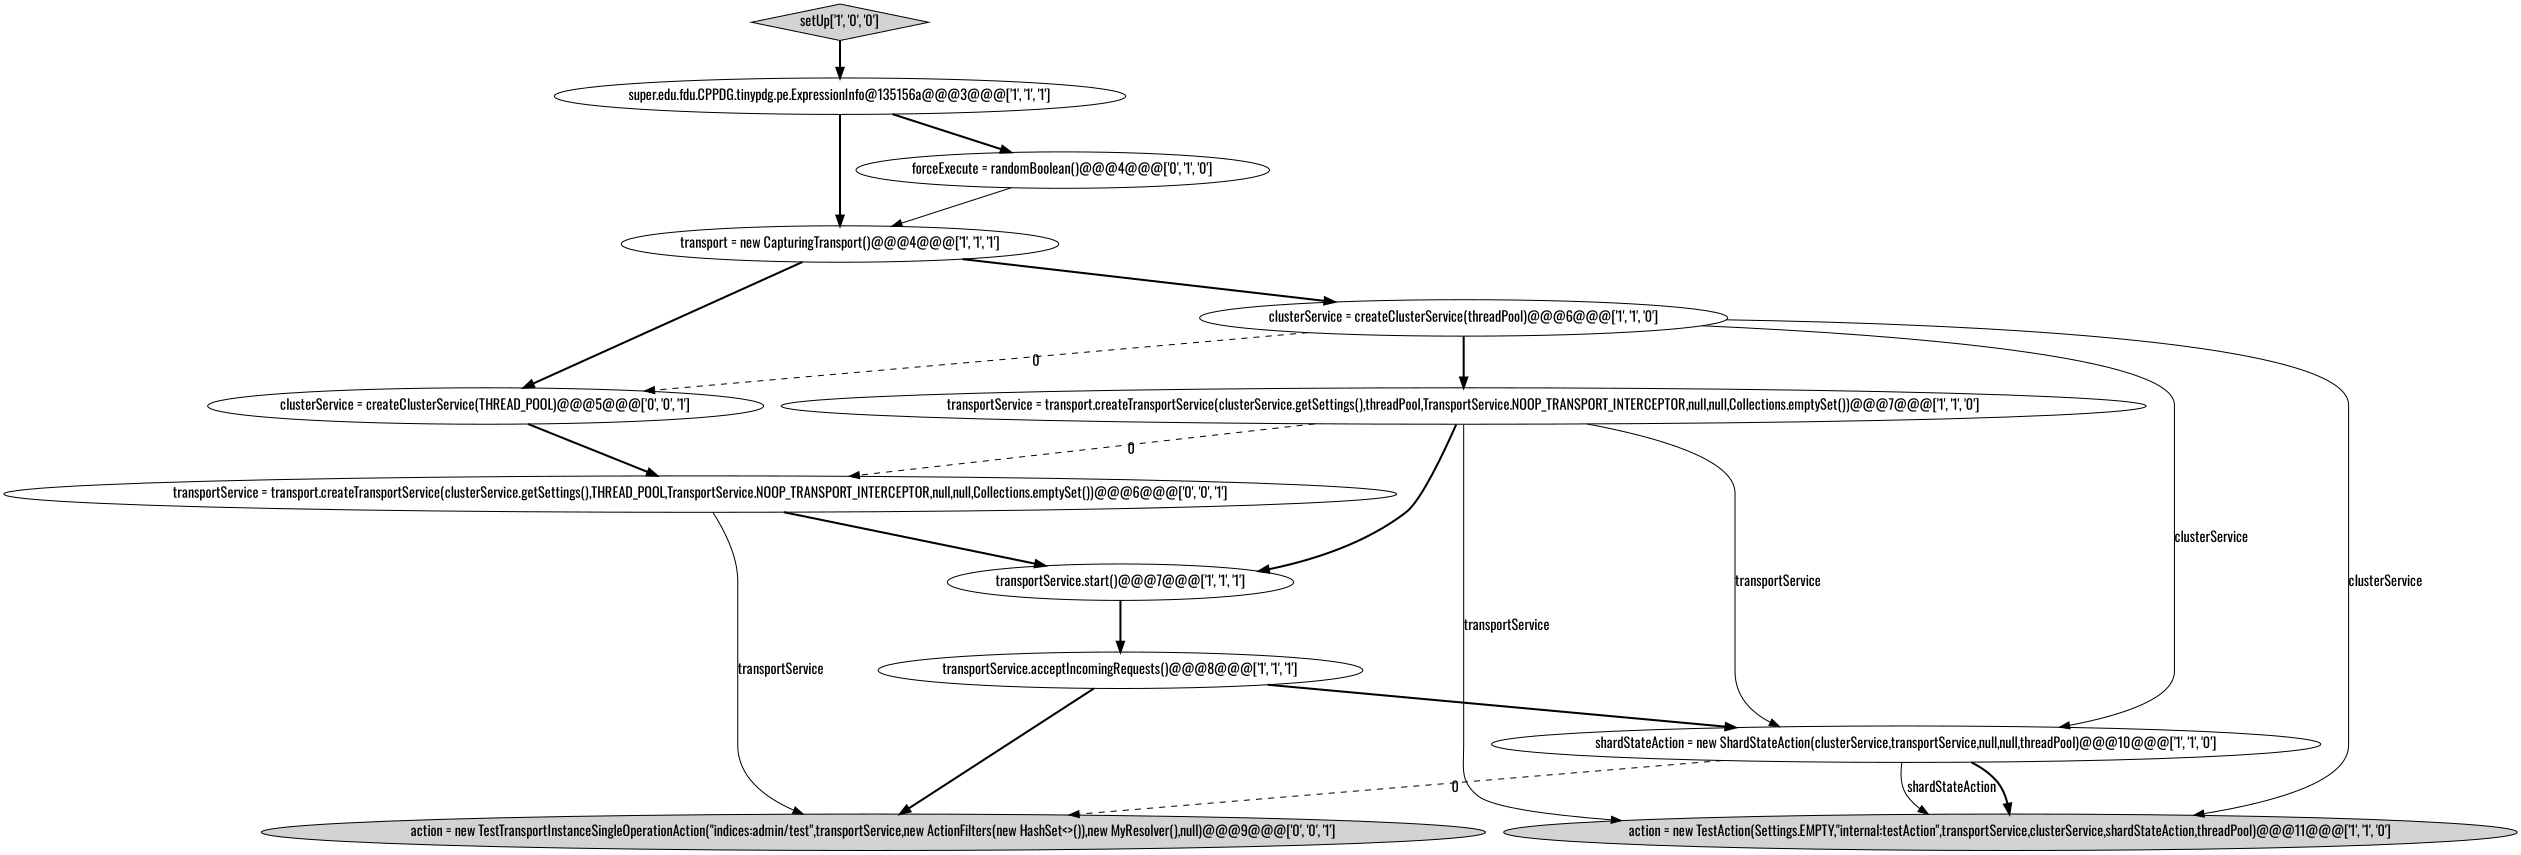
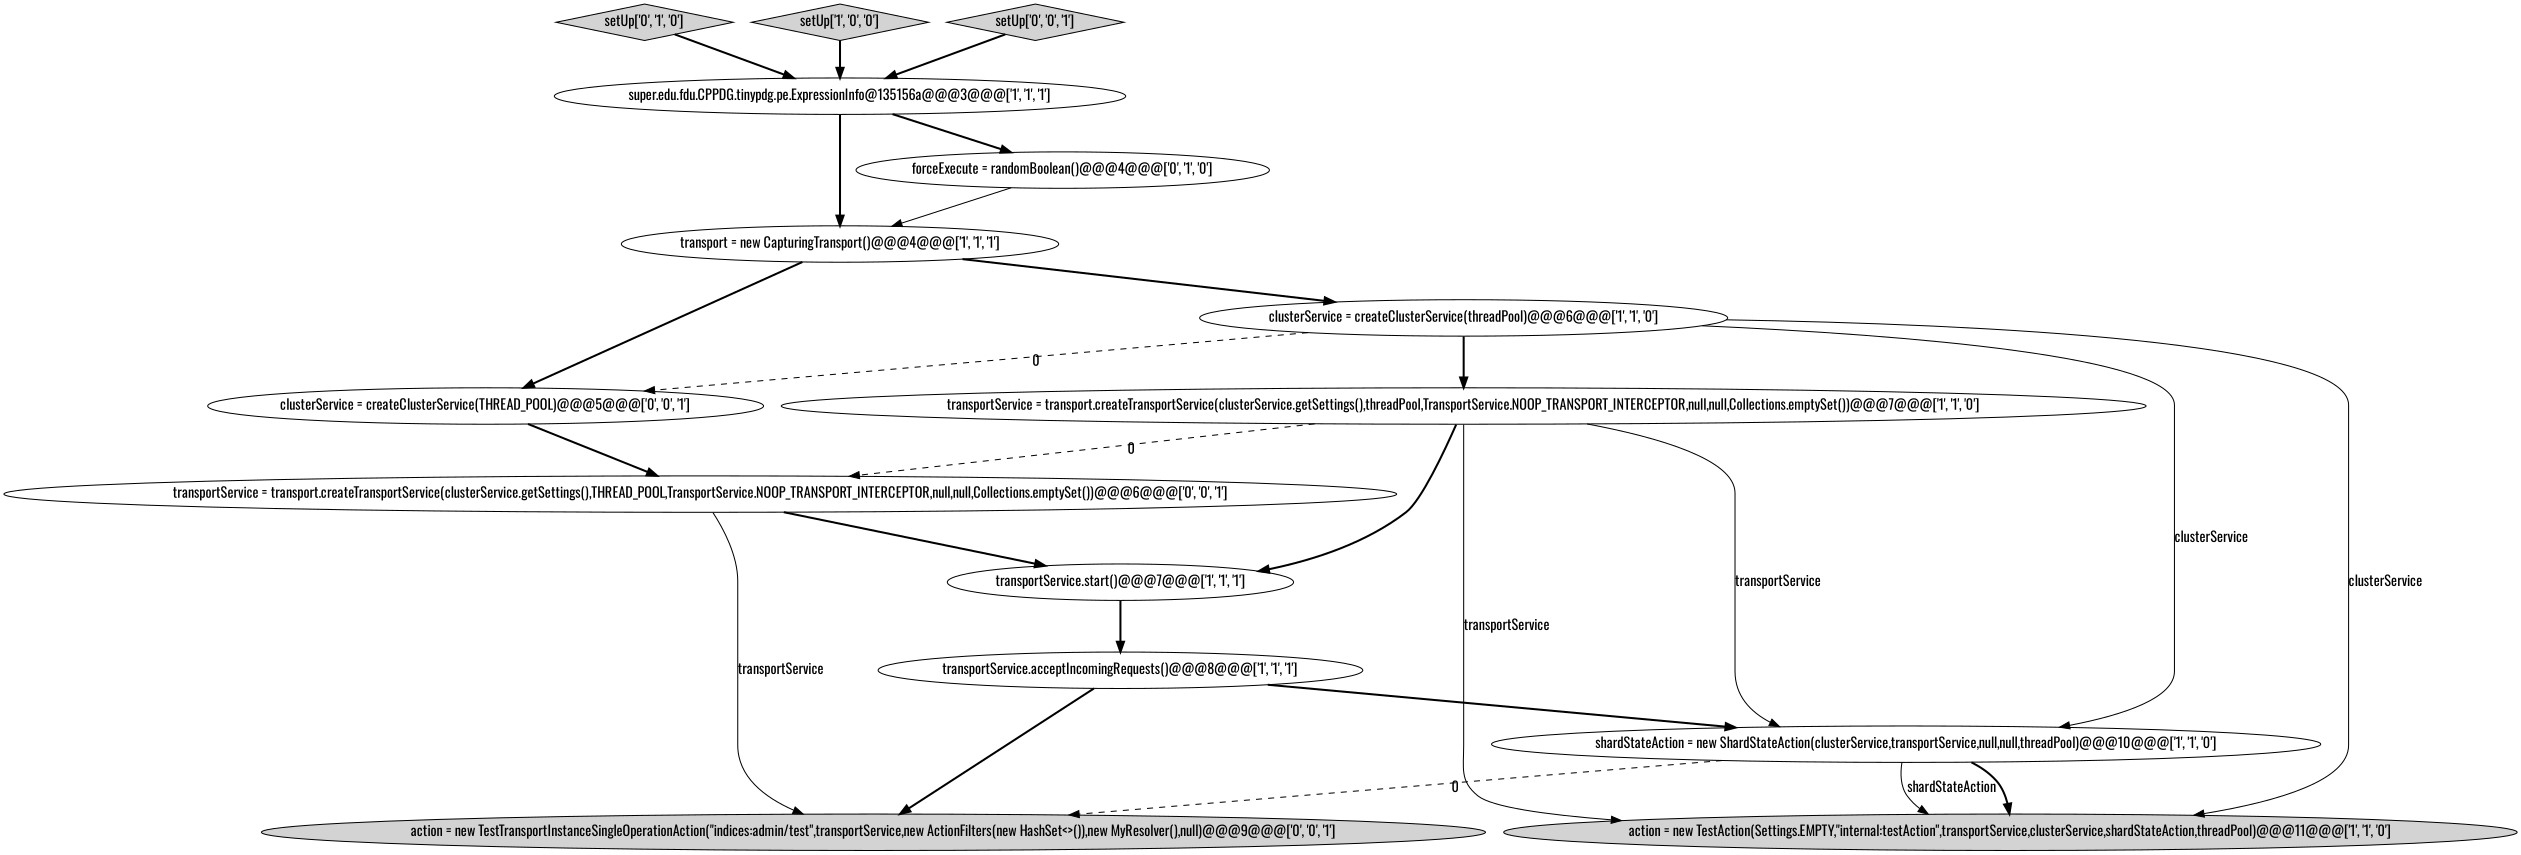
node "setUp['0', '1', '0']": added
node "setUp['0', '0', '1']": added
